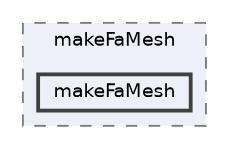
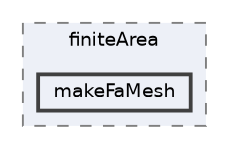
cluster "makeFaMesh": label "makeFaMesh" -> "finiteArea"
